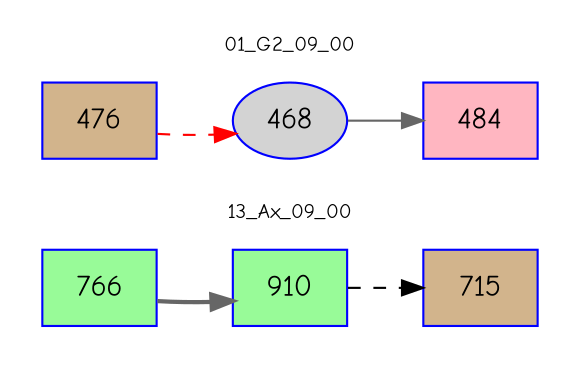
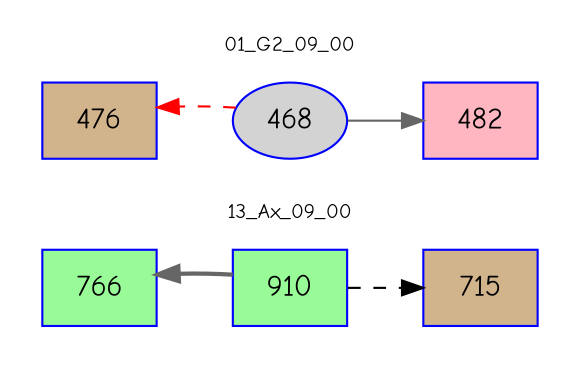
node "484": label "484" -> "482"
edge "476" -> "468": reversed
edge "766" -> "910": reversed
